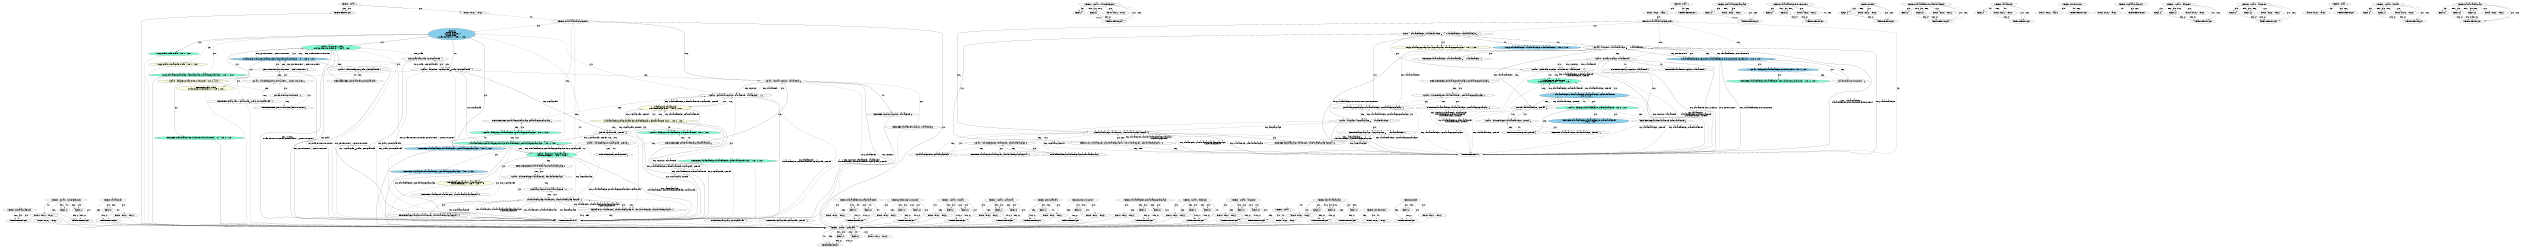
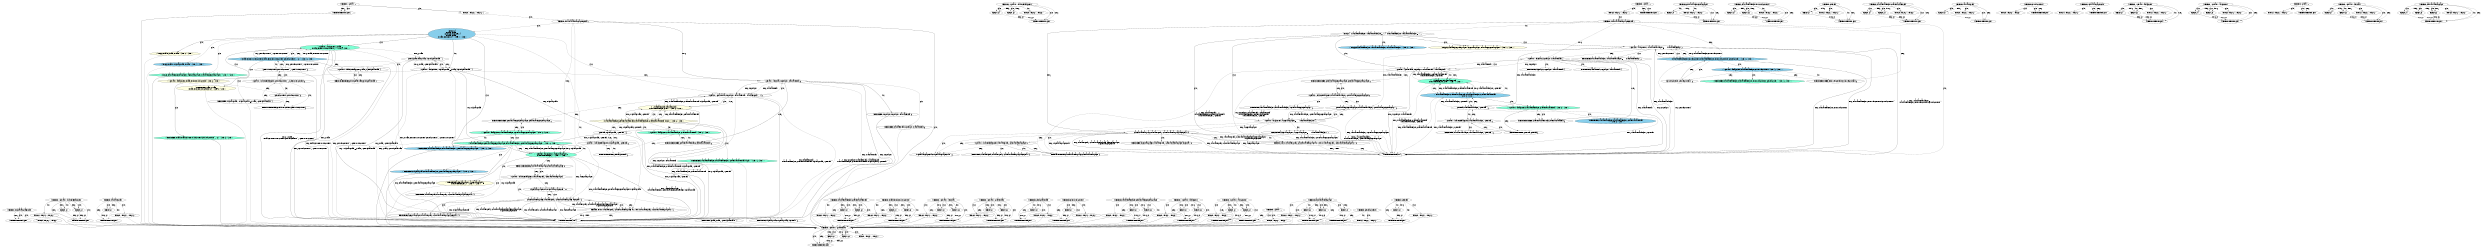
node "<(LOCAL,Profile* profile: Profile*)<SUB>2</SUB>>": fillcolor aquamarine -> lightyellow
node "<(LOCAL,Profile* original_profile: Profile*)<SUB>4</SUB>>": fillcolor lightyellow -> skyblue
node "(FIELD_IDENTIFIER,FromWebContents,FromWebContents)": added
